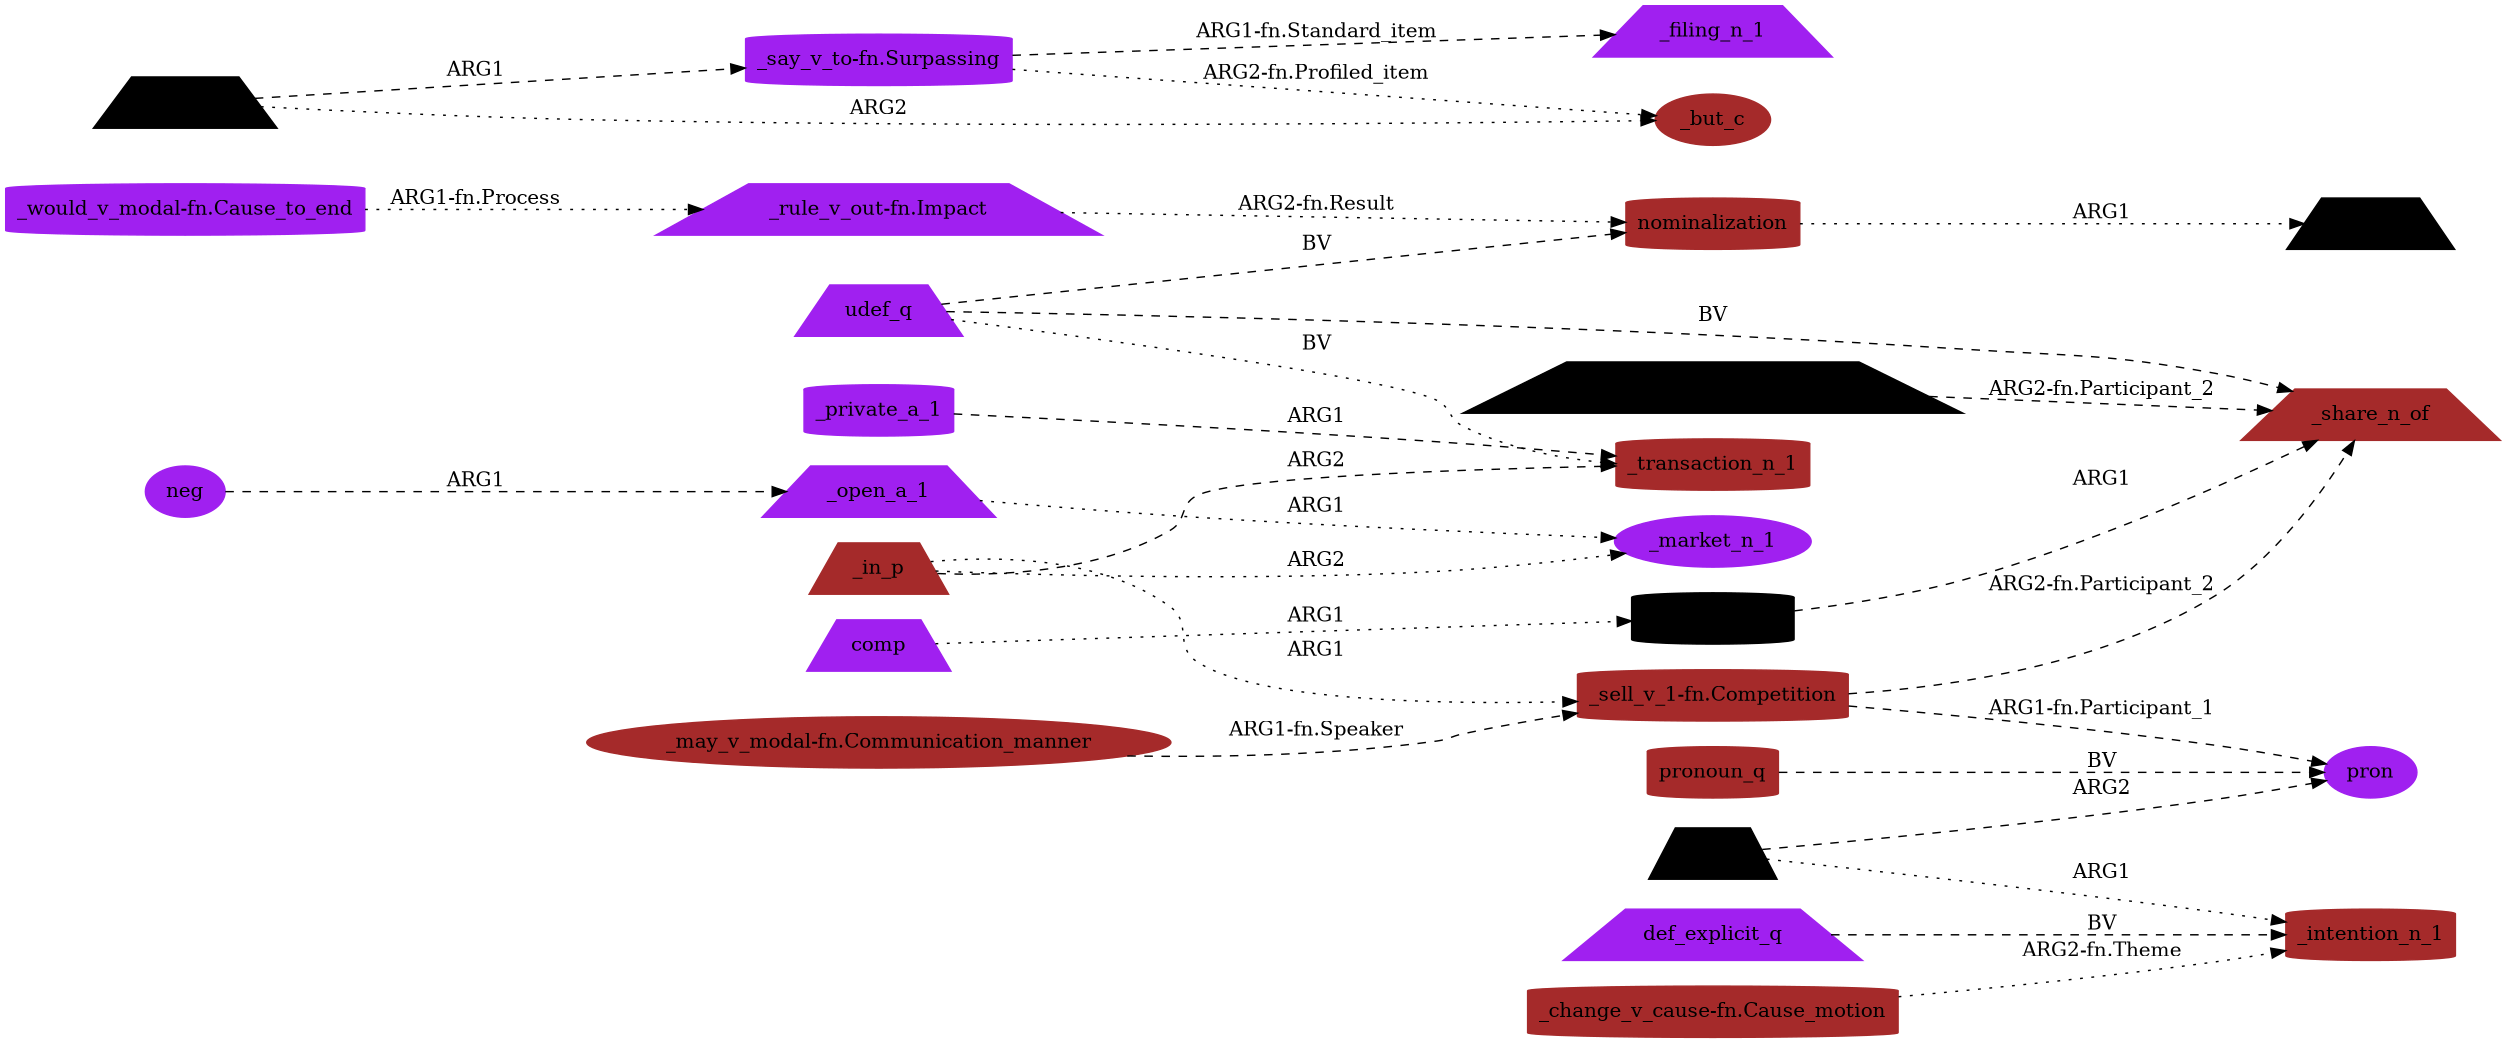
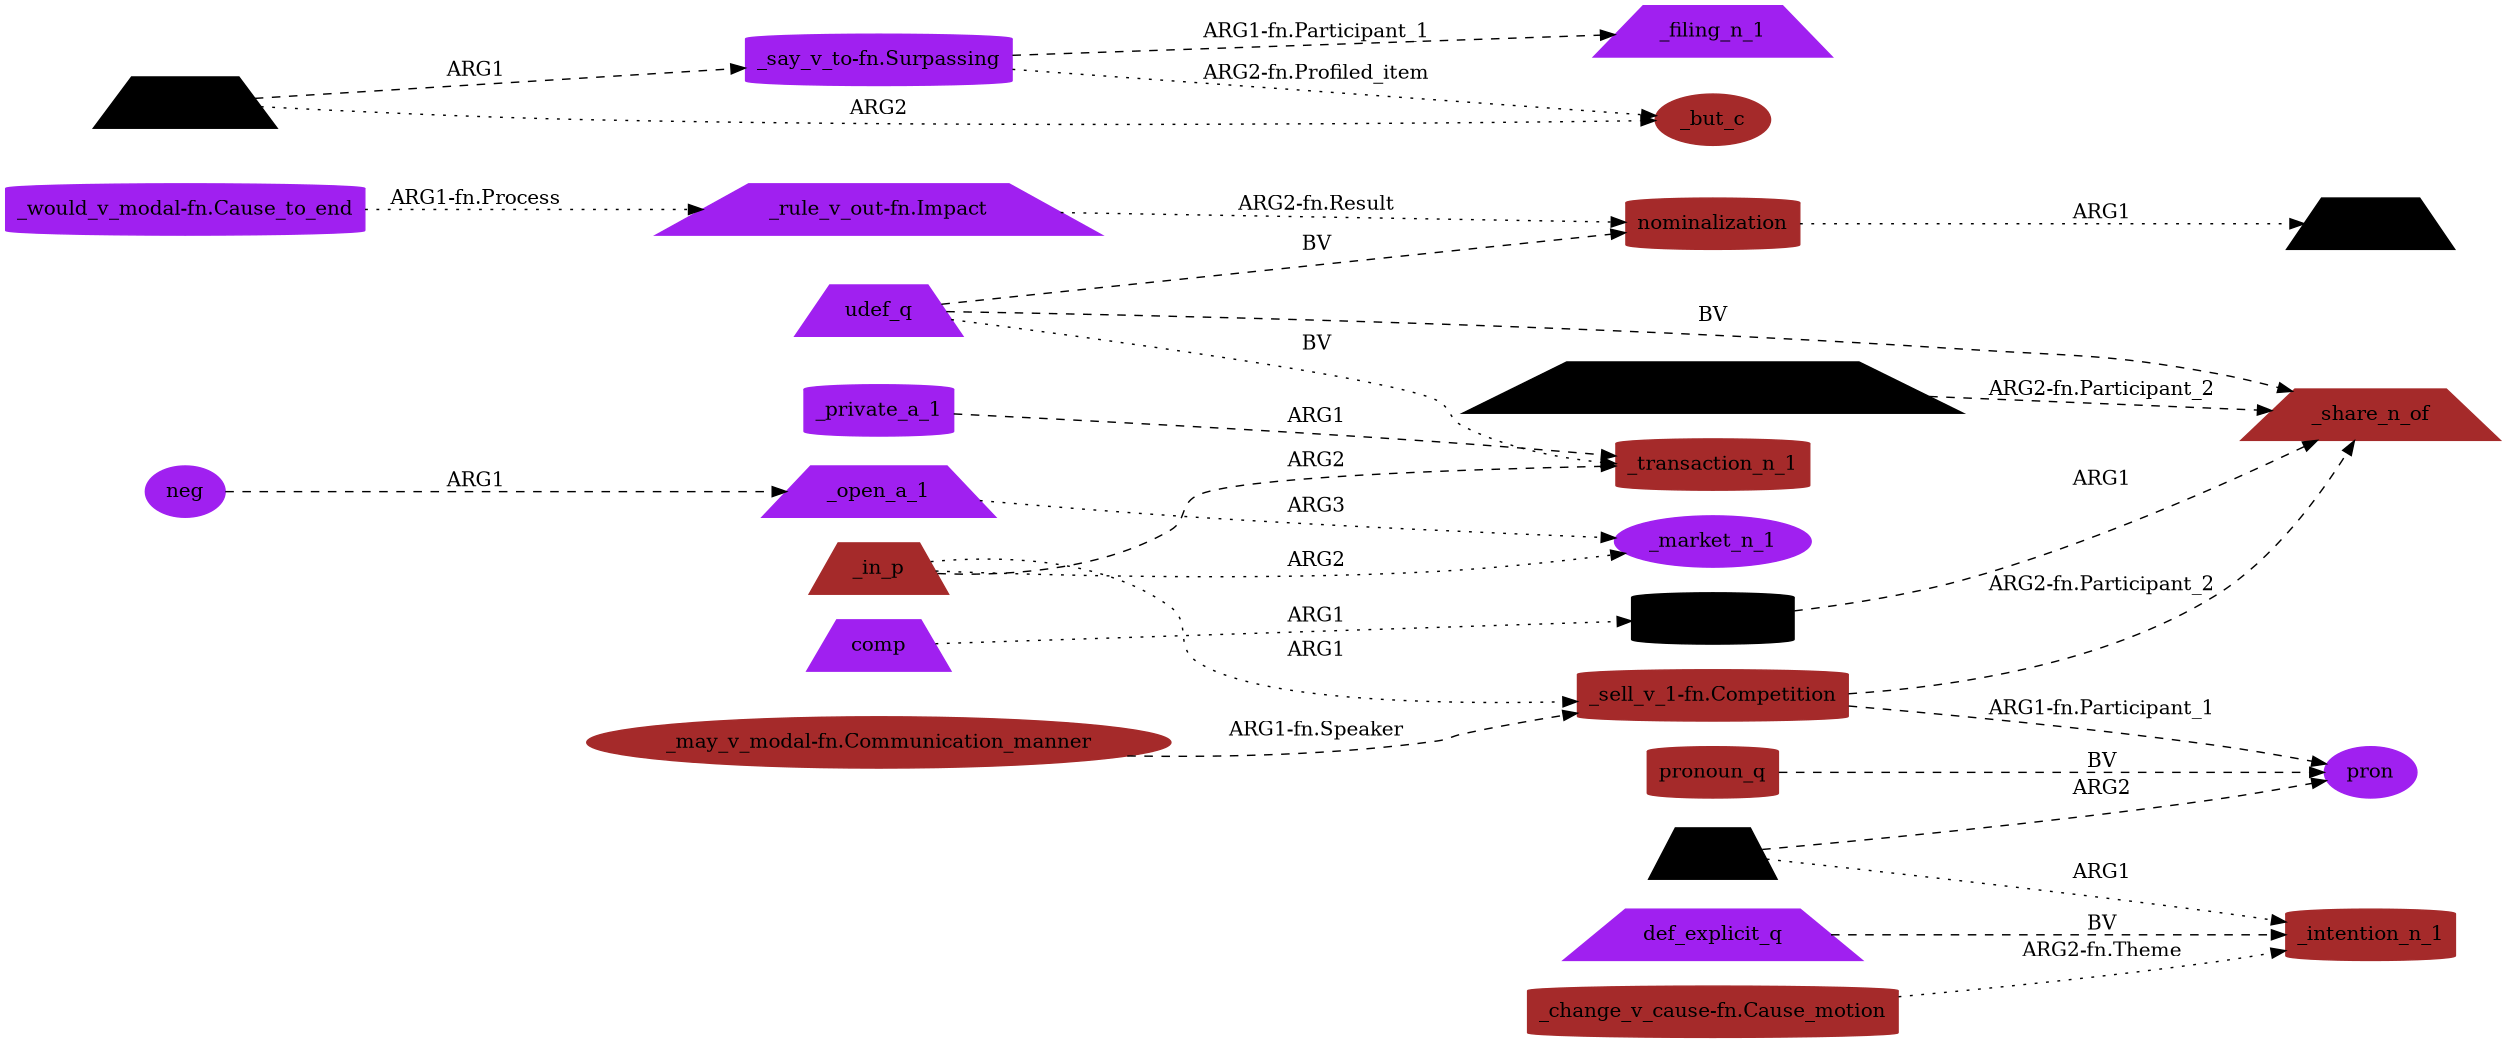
edge "_say_v_to-fn.Surpassing" -> "_filing_n_1": label "ARG1-fn.Standard_item" -> "ARG1-fn.Participant_1"
edge "_open_a_1" -> "_market_n_1": label "ARG1" -> "ARG3"
